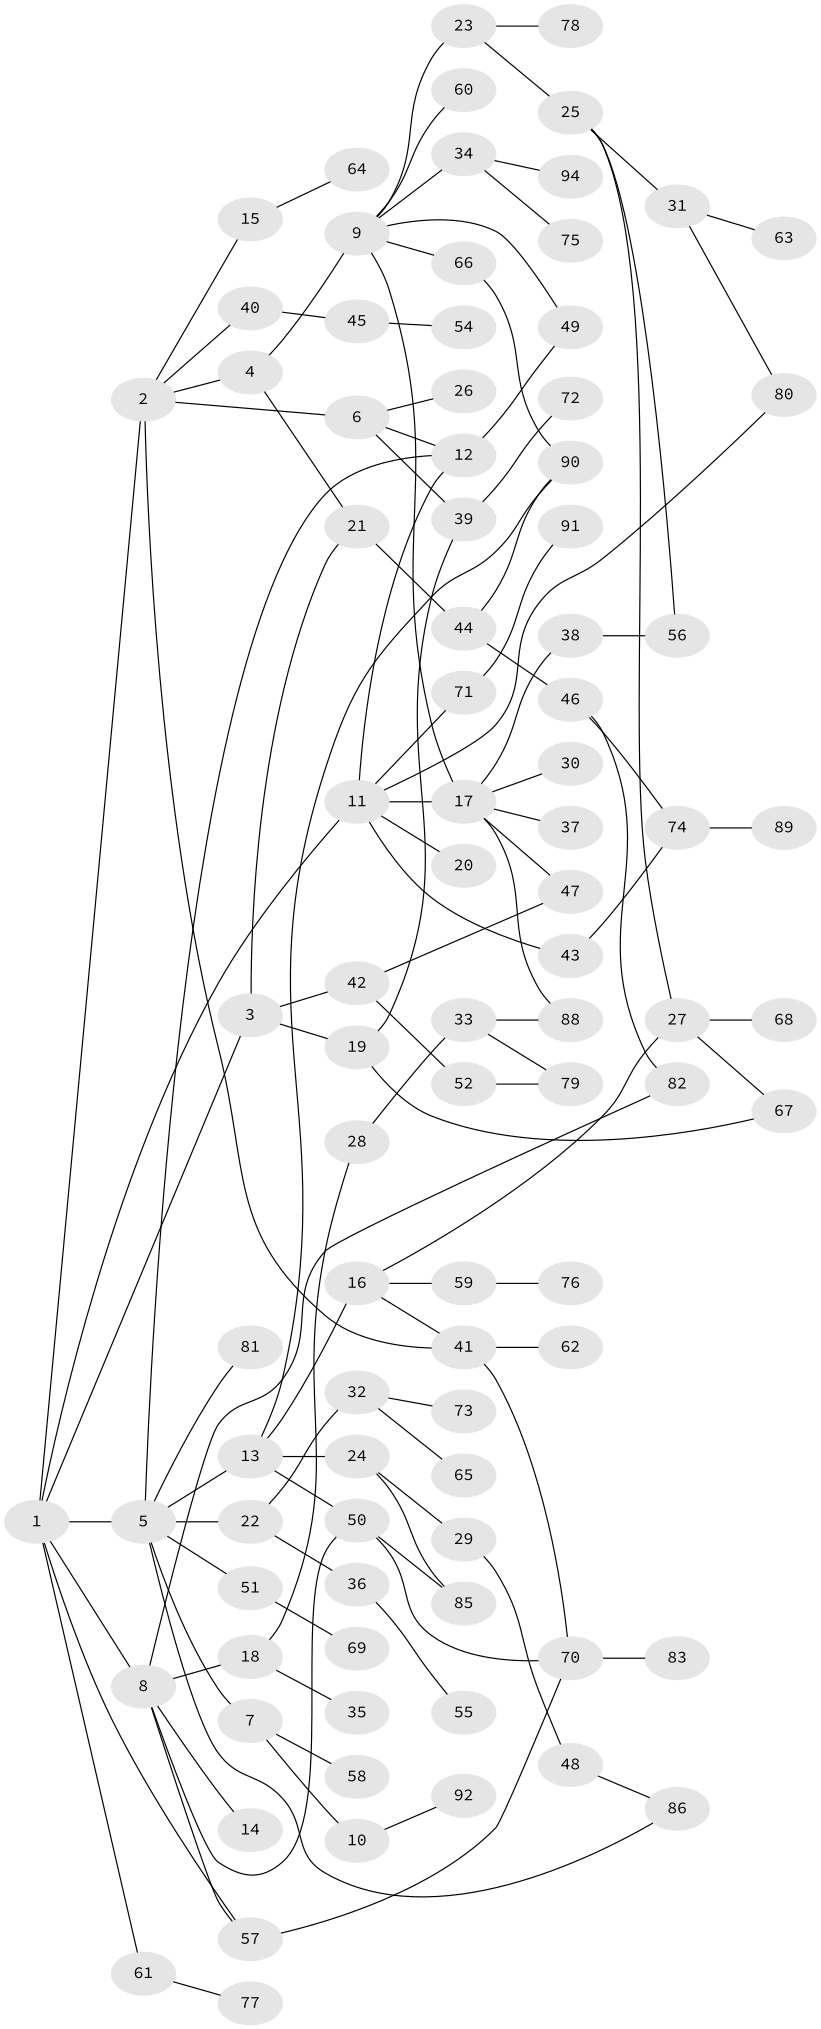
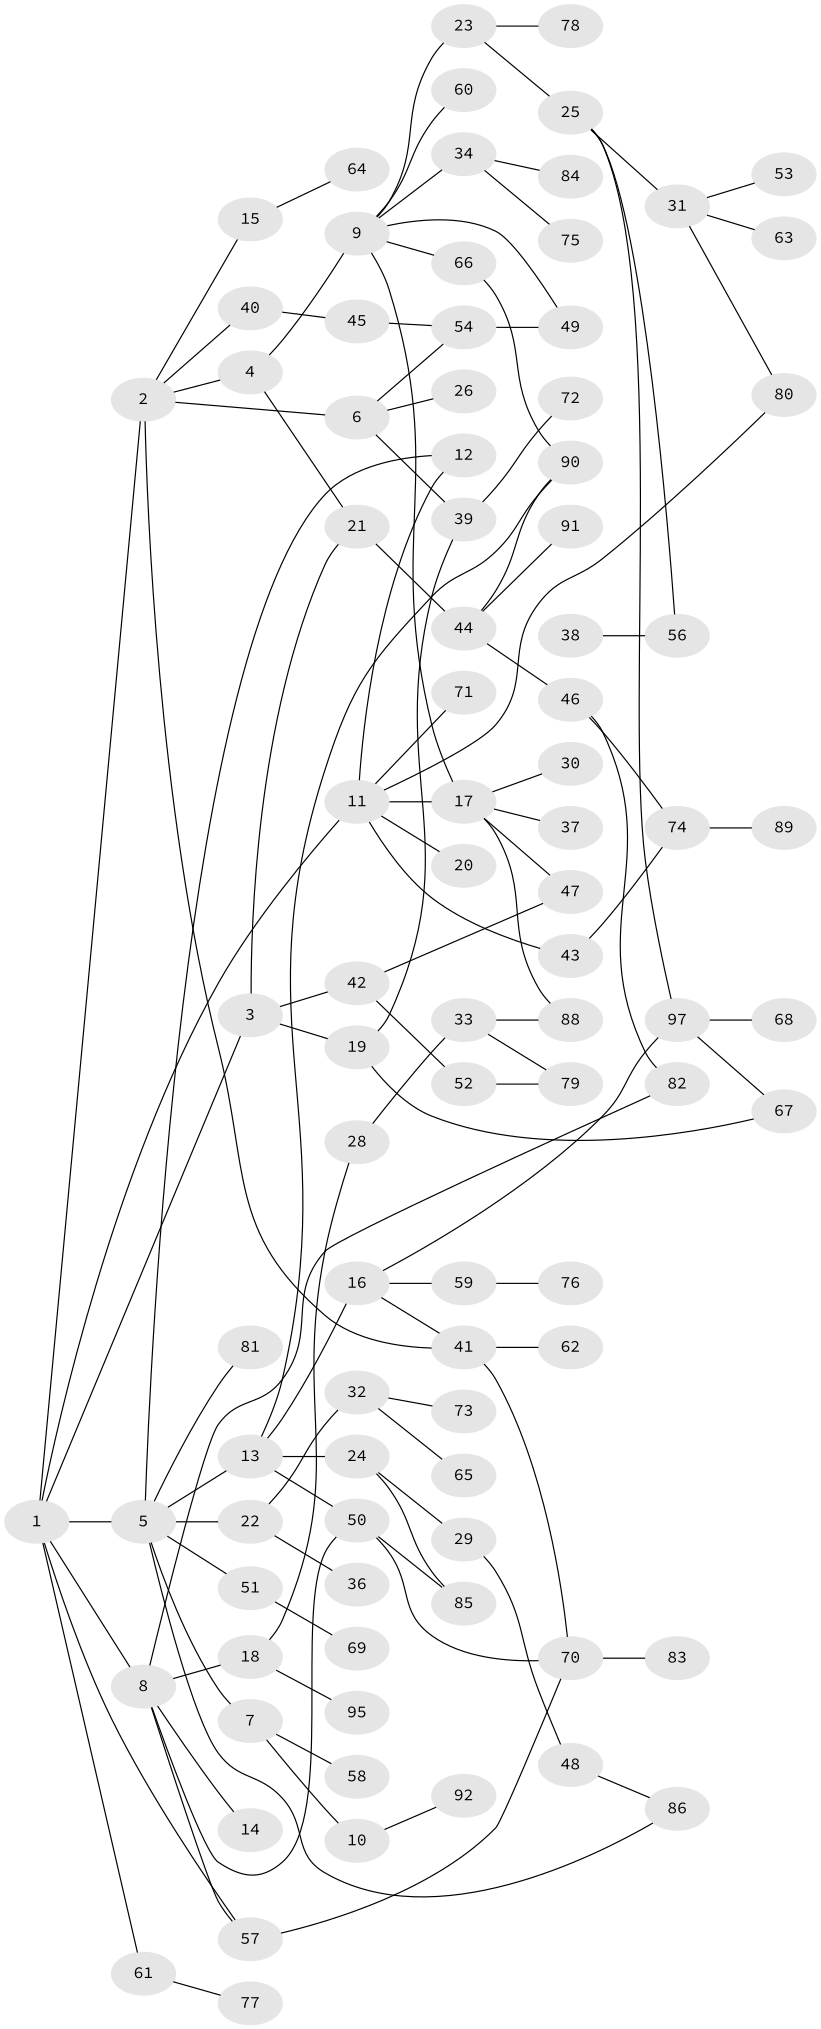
node "53": added
node "94": label "94" -> "84"
edge "49" -- "12": now "49" -- "54"
edge "6" -- "12": now "6" -- "54"
edge "91" -- "71": now "91" -- "44"
edge "38" -- "17": removed
node "27": label "27" -> "97"
node "35": label "35" -> "95"
node "55": removed
